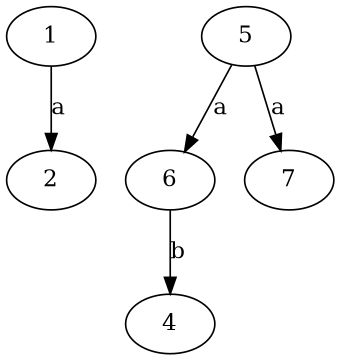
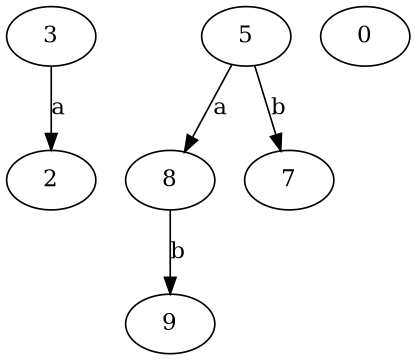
node "1": label "1" -> "3"
node "0": added
edge "5" -> "7": label "a" -> "b"
node "6": label "6" -> "8"
node "4": label "4" -> "9"
